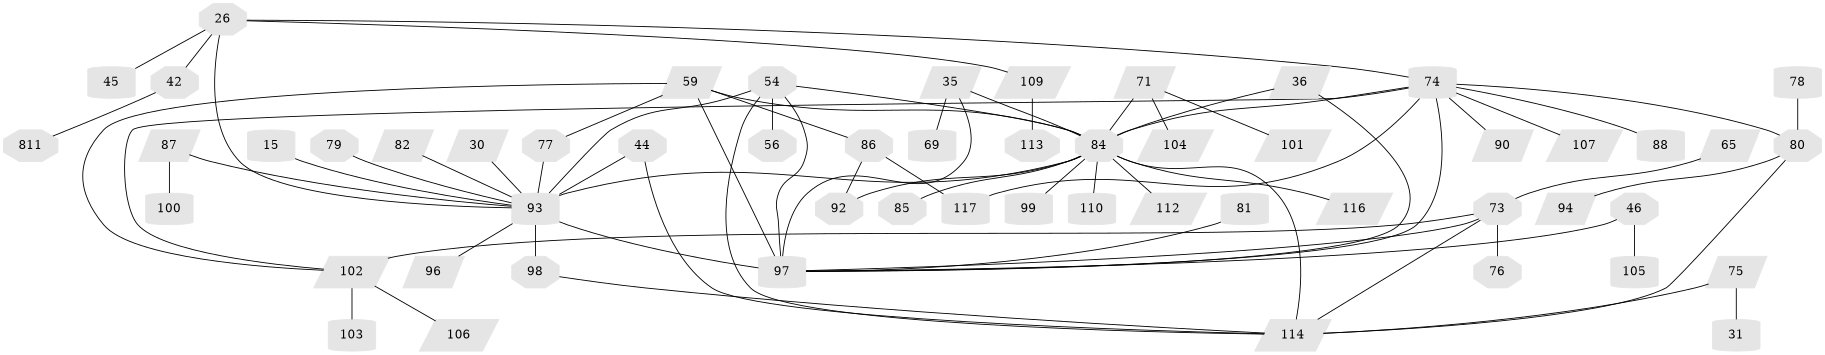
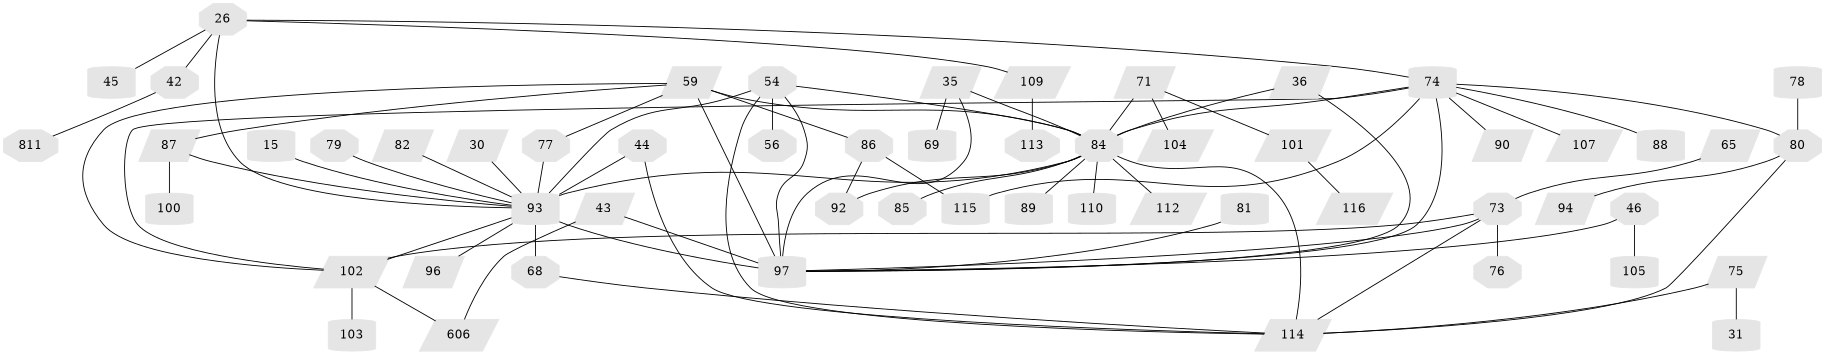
edge "59" -- "87": added
edge "84" -- "116": now "101" -- "116"
node "43": added
node "117": label "117" -> "115"
node "99": label "99" -> "89"
edge "93" -- "102": added
node "98": label "98" -> "68"
node "106": label "106" -> "606"
